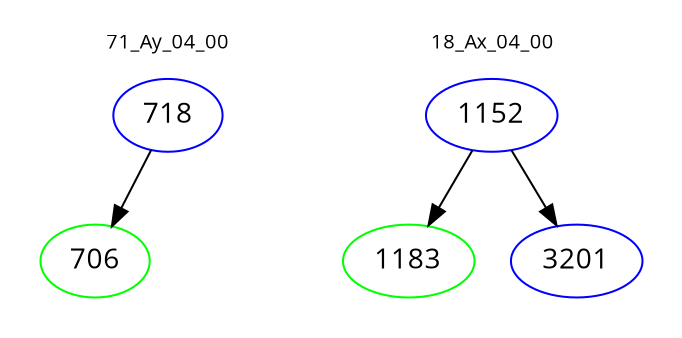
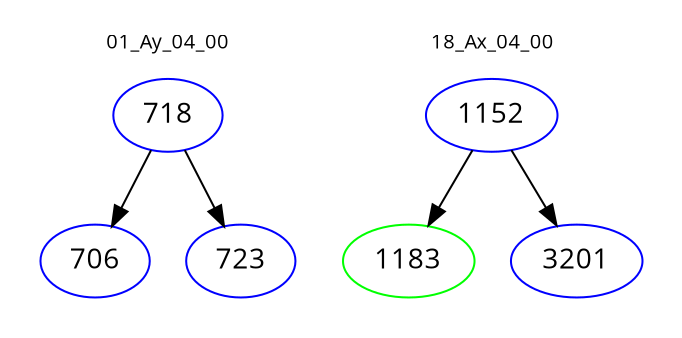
cluster "71_Ay_04_00": label "71_Ay_04_00" -> "01_Ay_04_00"
node "706": color green -> blue
node "723": added
